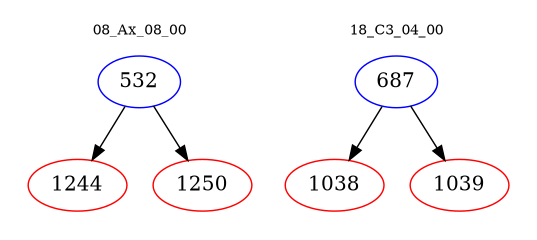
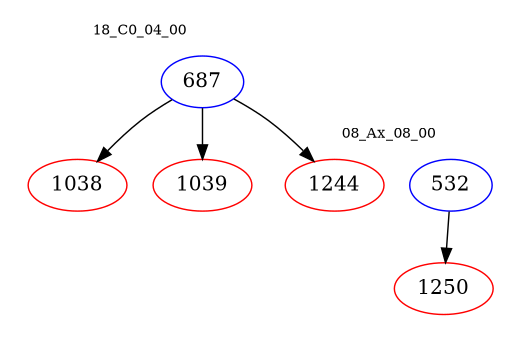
cluster "18_C3_04_00": label "18_C3_04_00" -> "18_C0_04_00"
edge "532" -> "1244": now "687" -> "1244"
